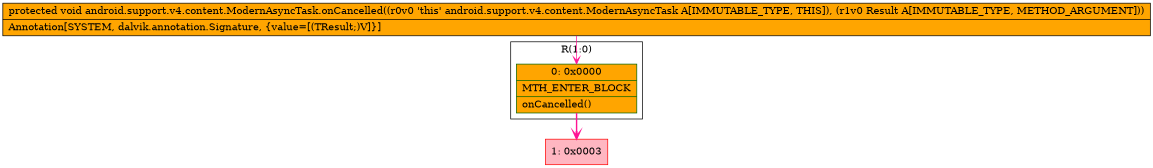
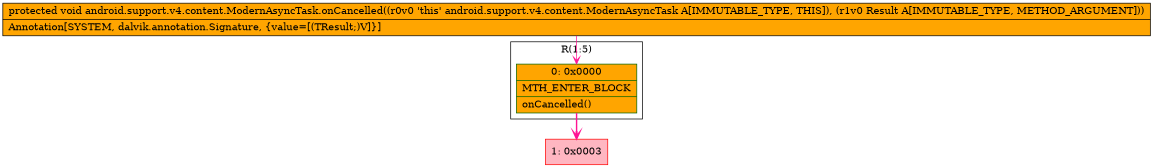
cluster "R(1:0)": label "R(1:0)" -> "R(1:5)"
